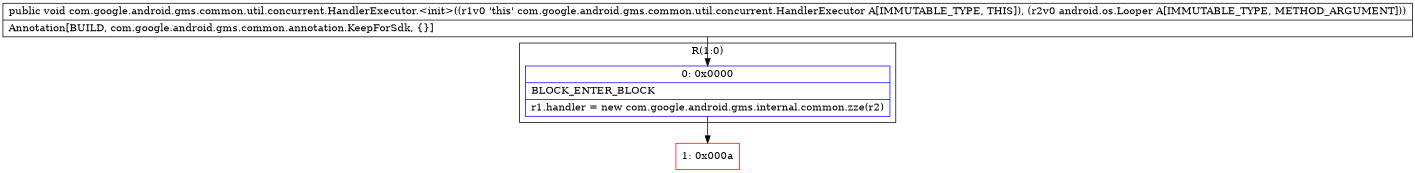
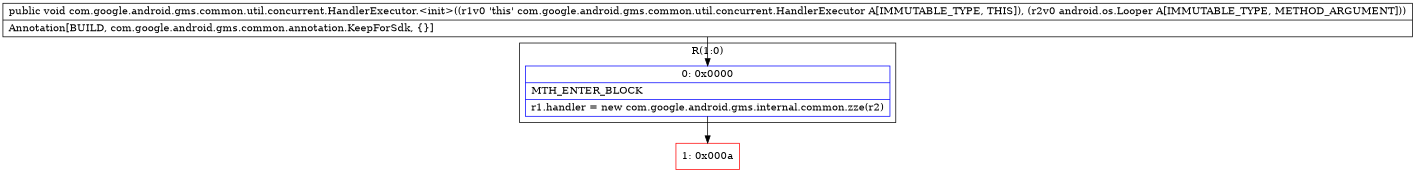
node "0: 0x0000": text "BLOCK_ENTER_BLOCK" -> "MTH_ENTER_BLOCK"
